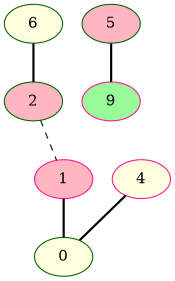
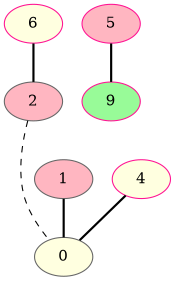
node "6": color darkgreen -> deeppink
node "5": color darkgreen -> deeppink
node "2": color darkgreen -> gray40
edge "2" -- "1": now "2" -- "0"
node "1": color deeppink -> gray40
node "0": color darkgreen -> gray40
